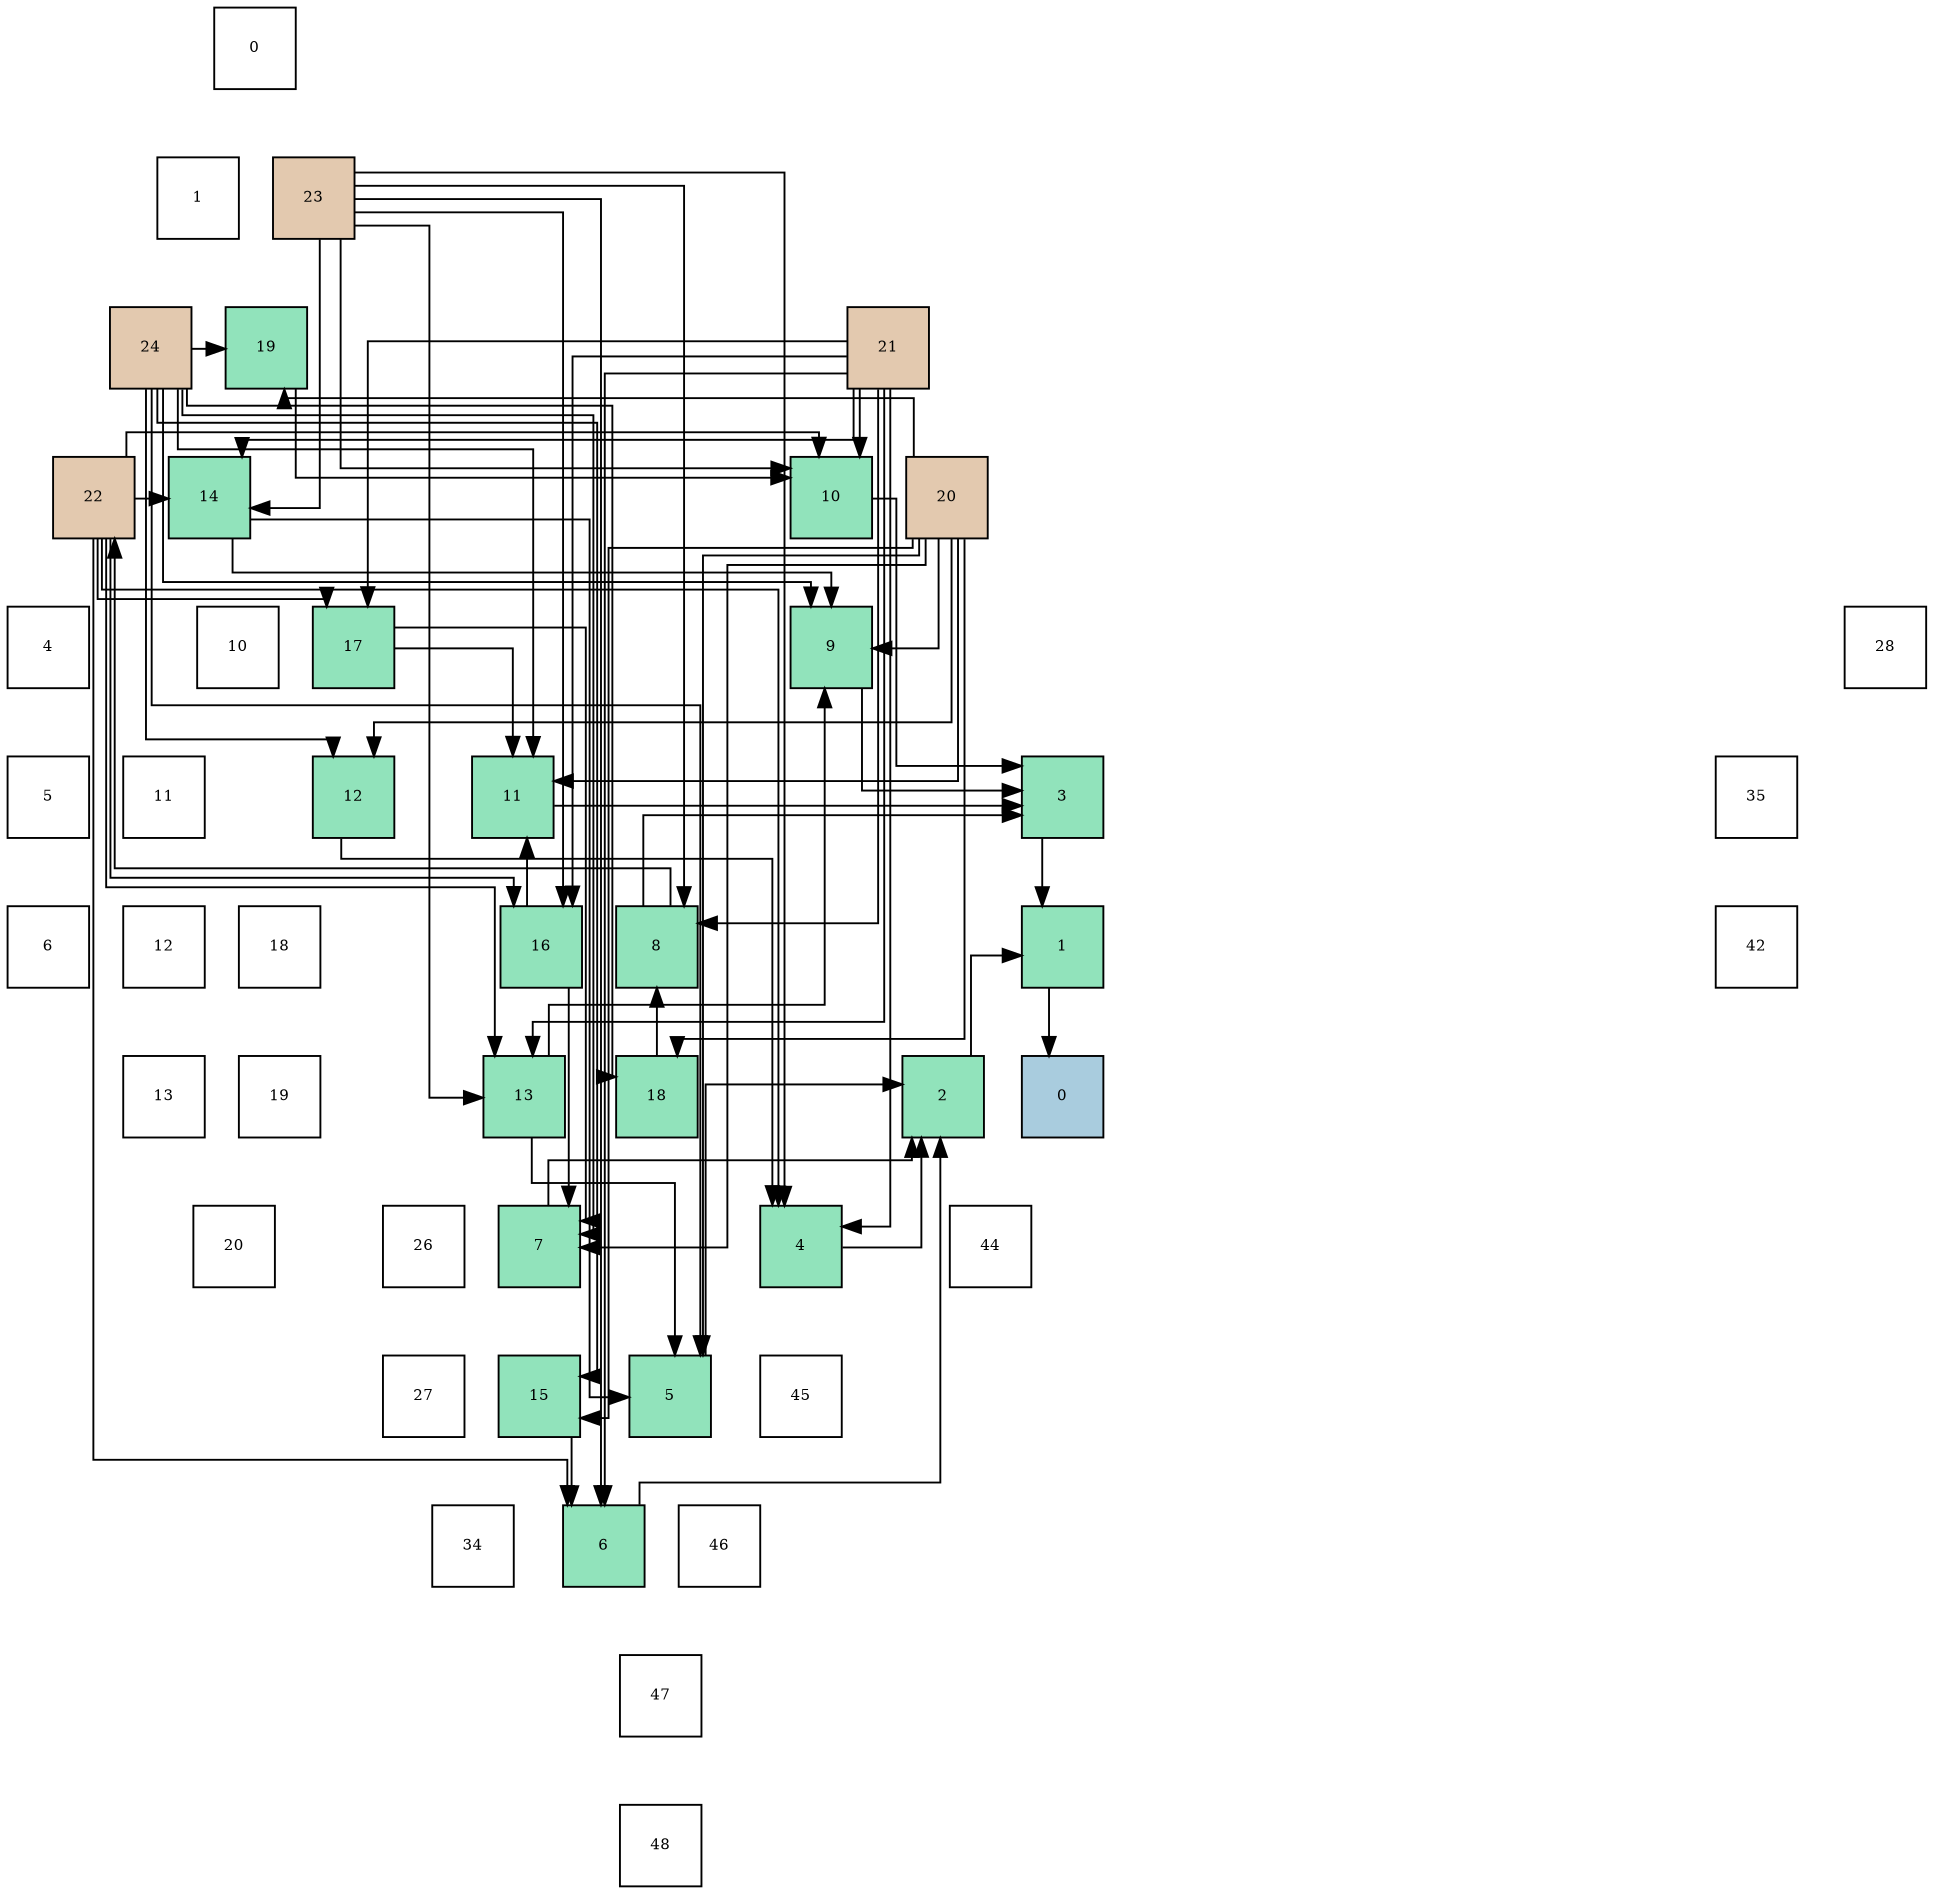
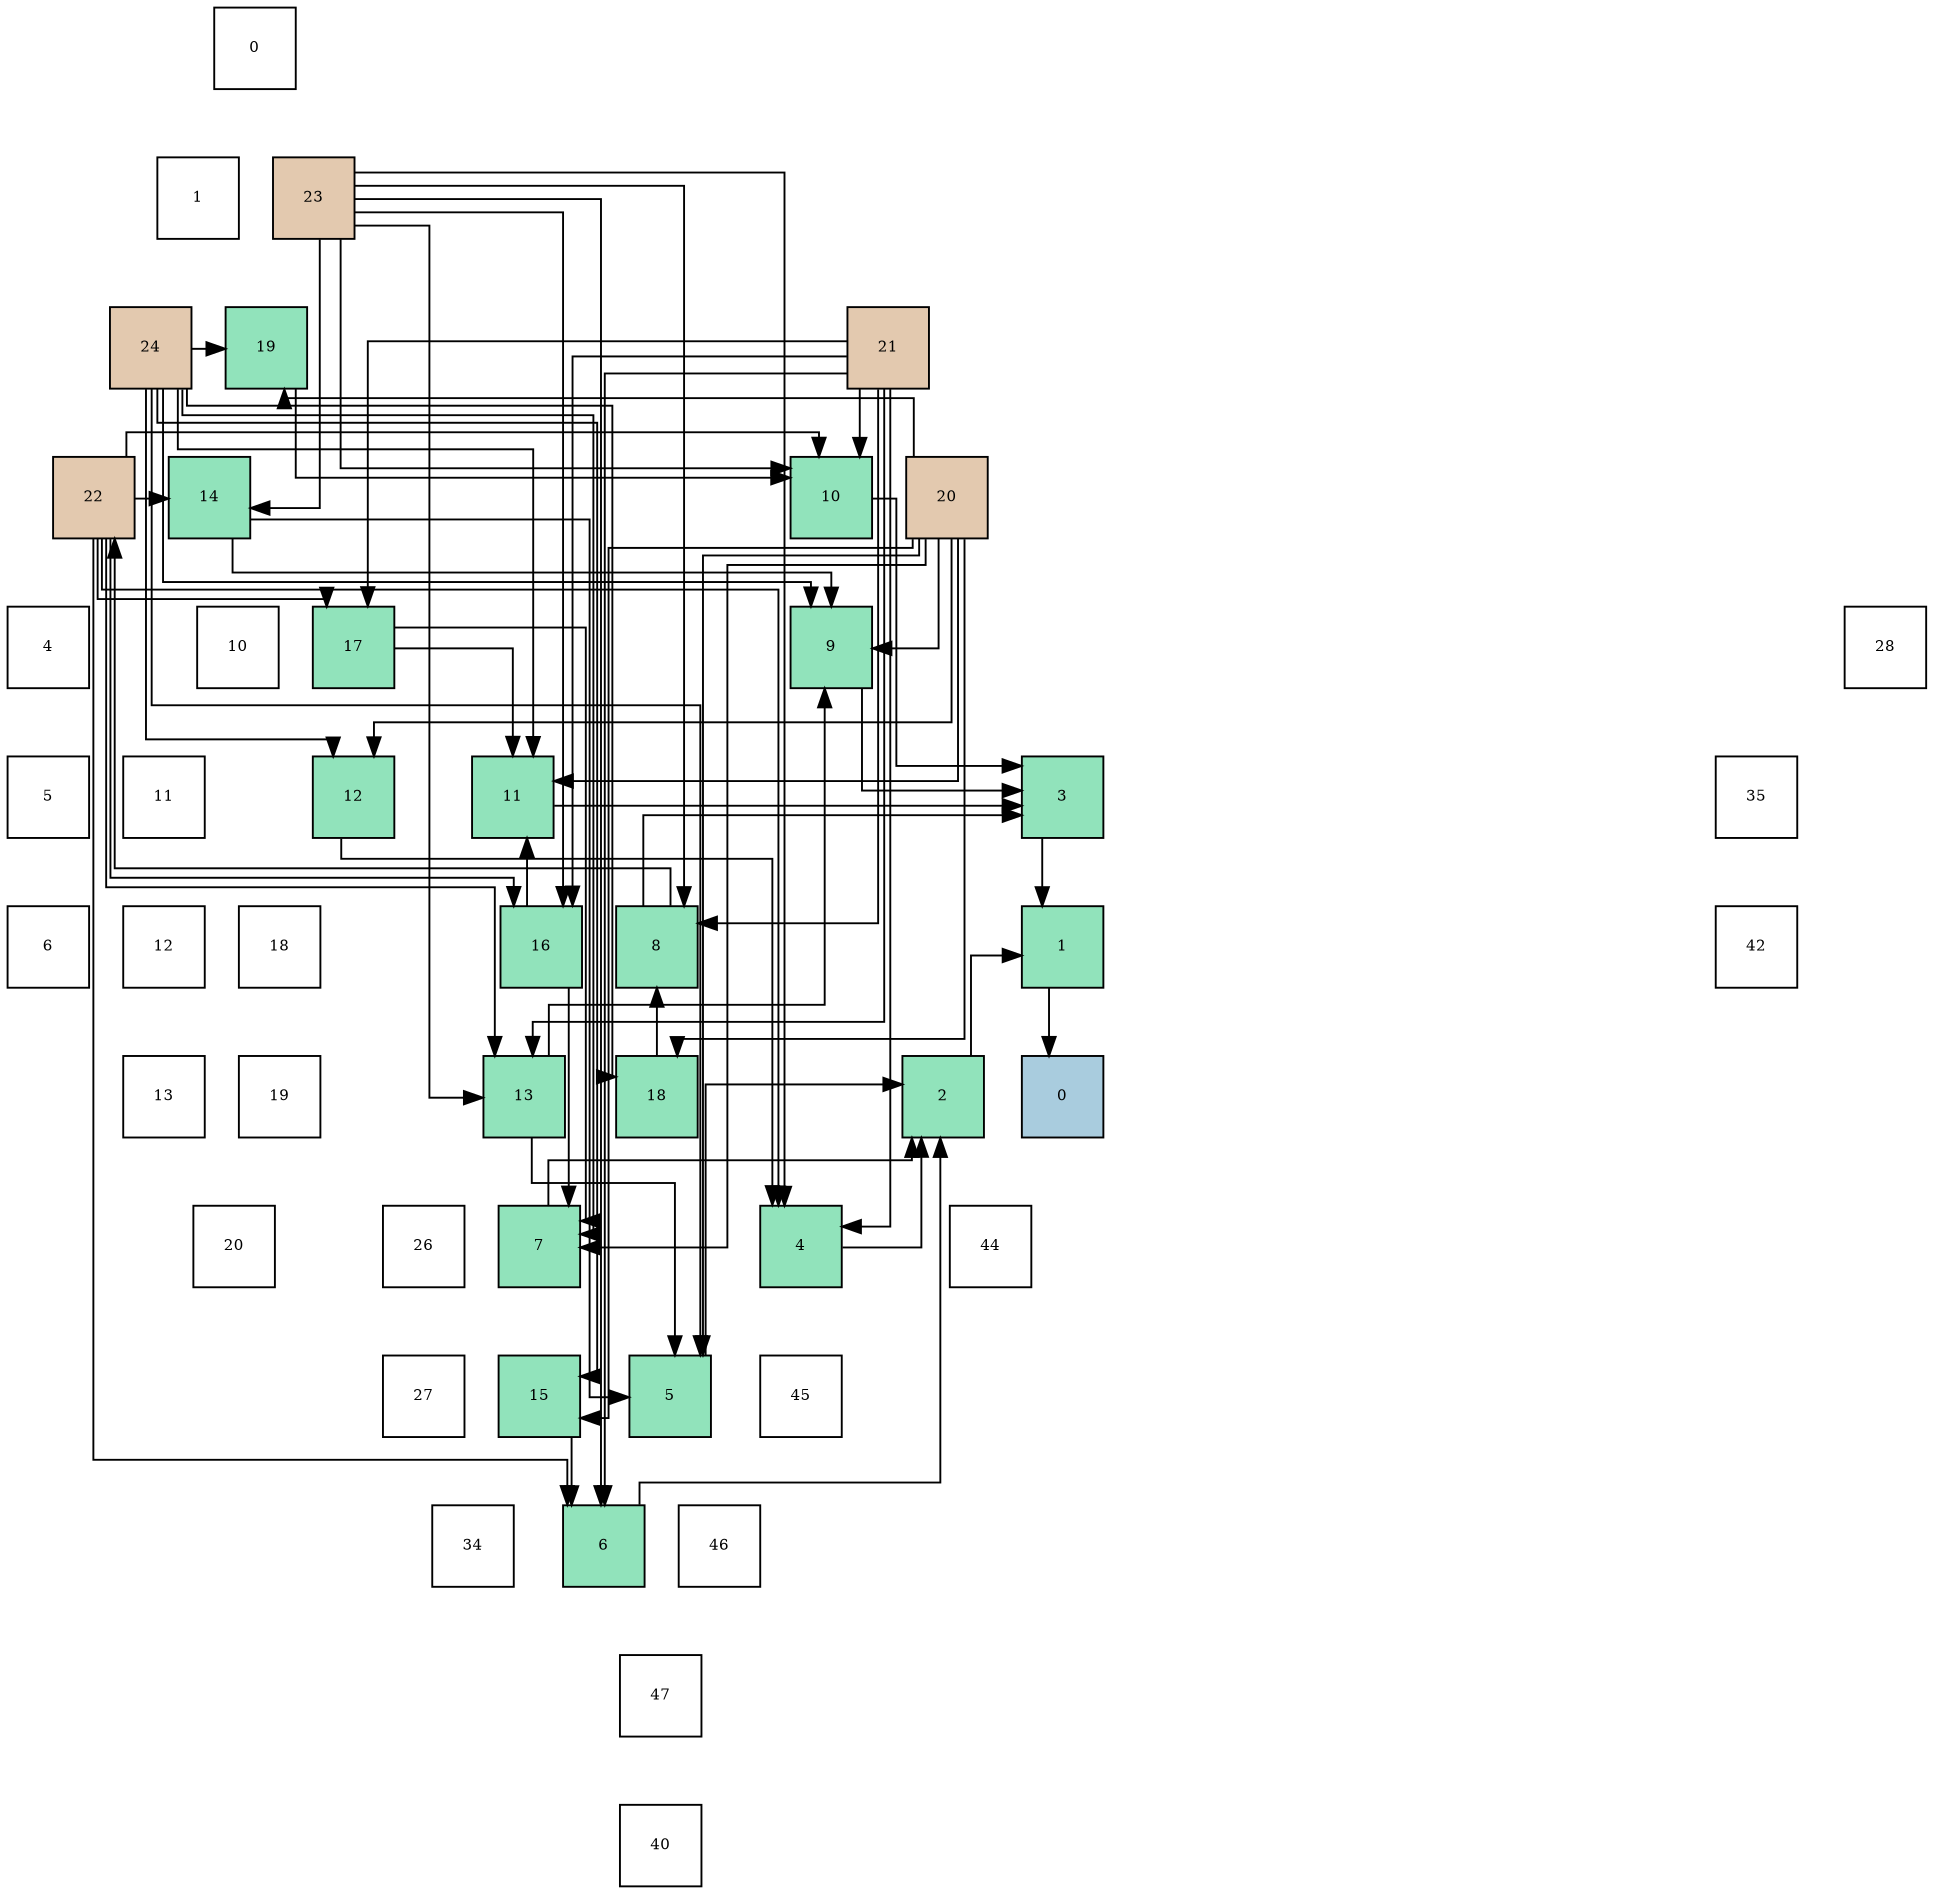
edge "21" -> "14": removed
node "48": label "48" -> "40"
